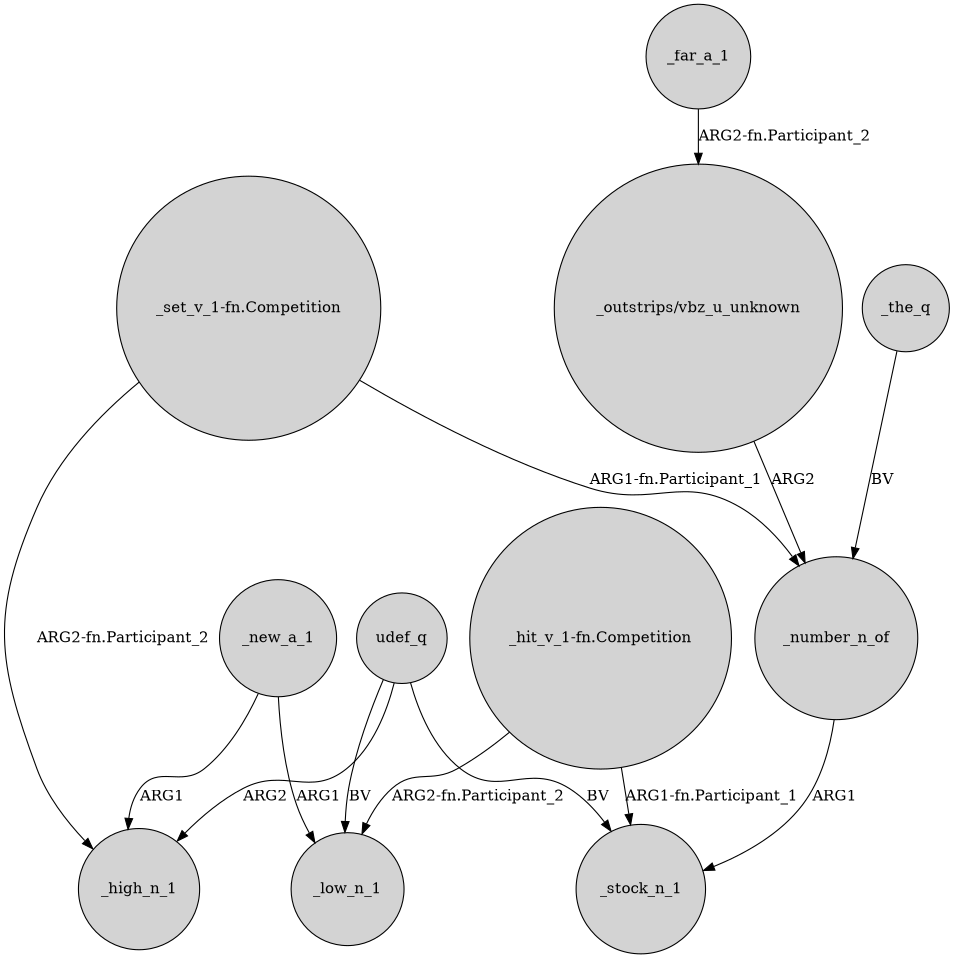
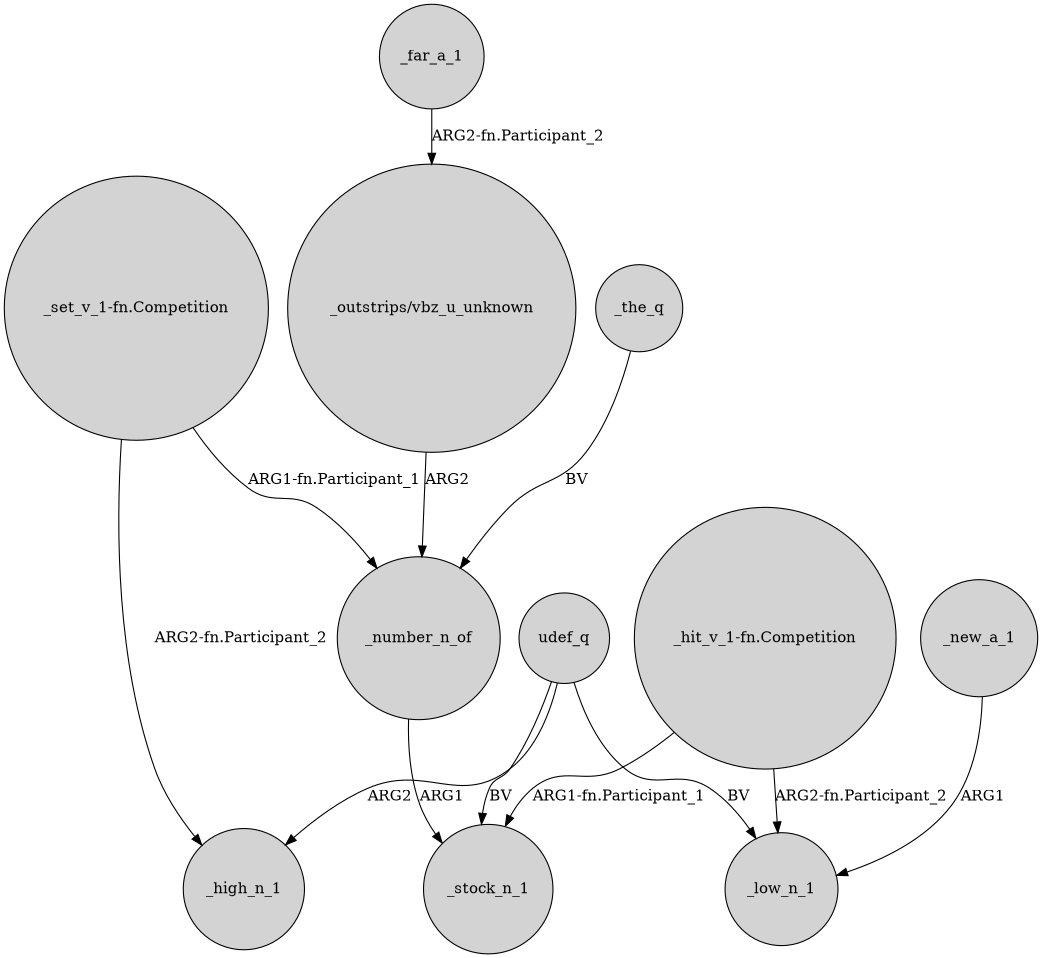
edge "_new_a_1" -> "_high_n_1": removed, label "ARG1"
